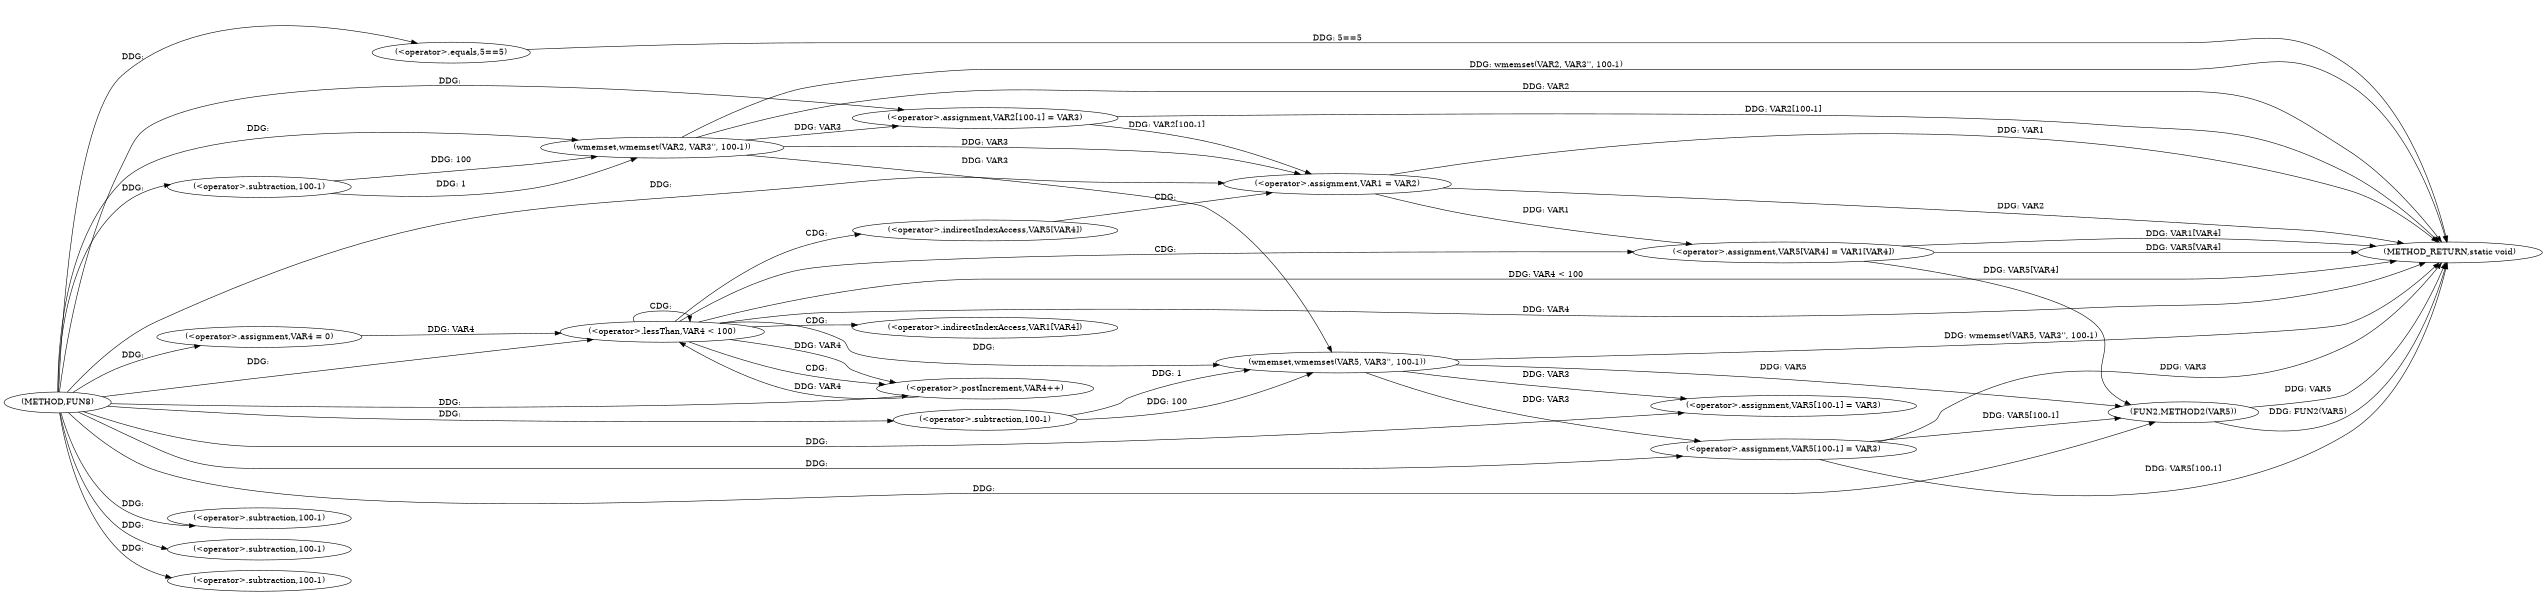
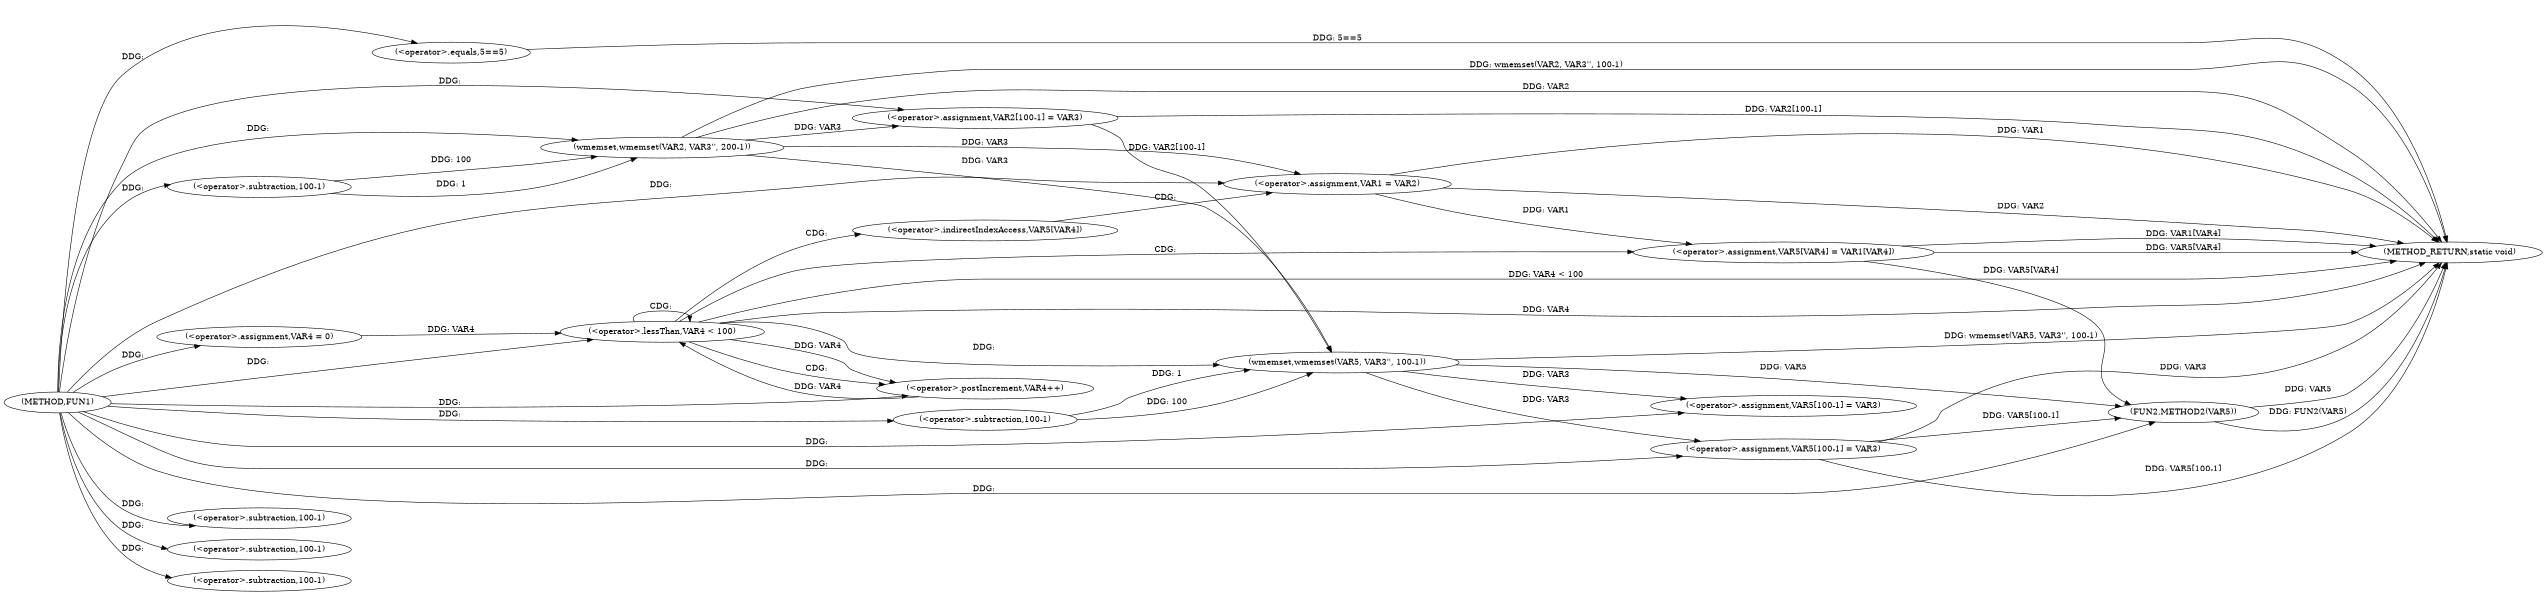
edge "(<operator>.assignment,VAR2[100-1] = VAR3)" -> "(<operator>.assignment,VAR1 = VAR2)": now "(<operator>.assignment,VAR2[100-1] = VAR3)" -> "(wmemset,wmemset(VAR5, VAR3'', 100-1))"
node "(wmemset,wmemset(VAR2, VAR3'', 100-1))": label "(wmemset,wmemset(VAR2, VAR3'', 100-1))" -> "(wmemset,wmemset(VAR2, VAR3'', 200-1))"
node "(<operator>.indirectIndexAccess,VAR1[VAR4])": removed
node "(METHOD,FUN8)": label "(METHOD,FUN8)" -> "(METHOD,FUN1)"
